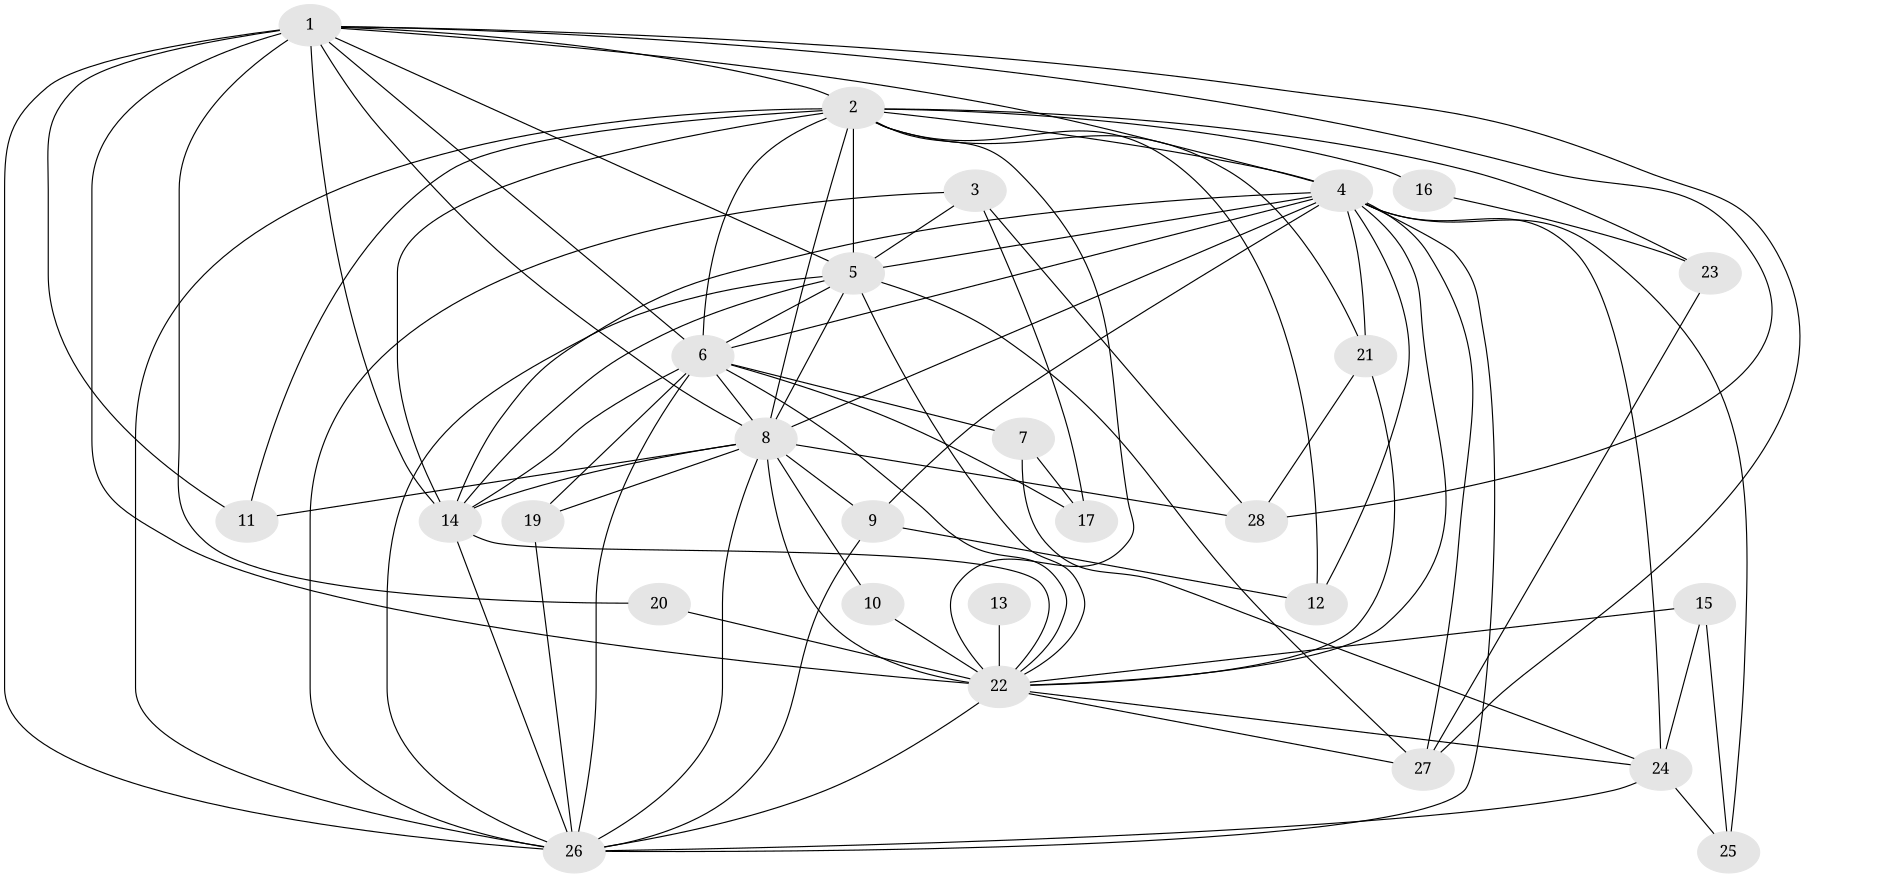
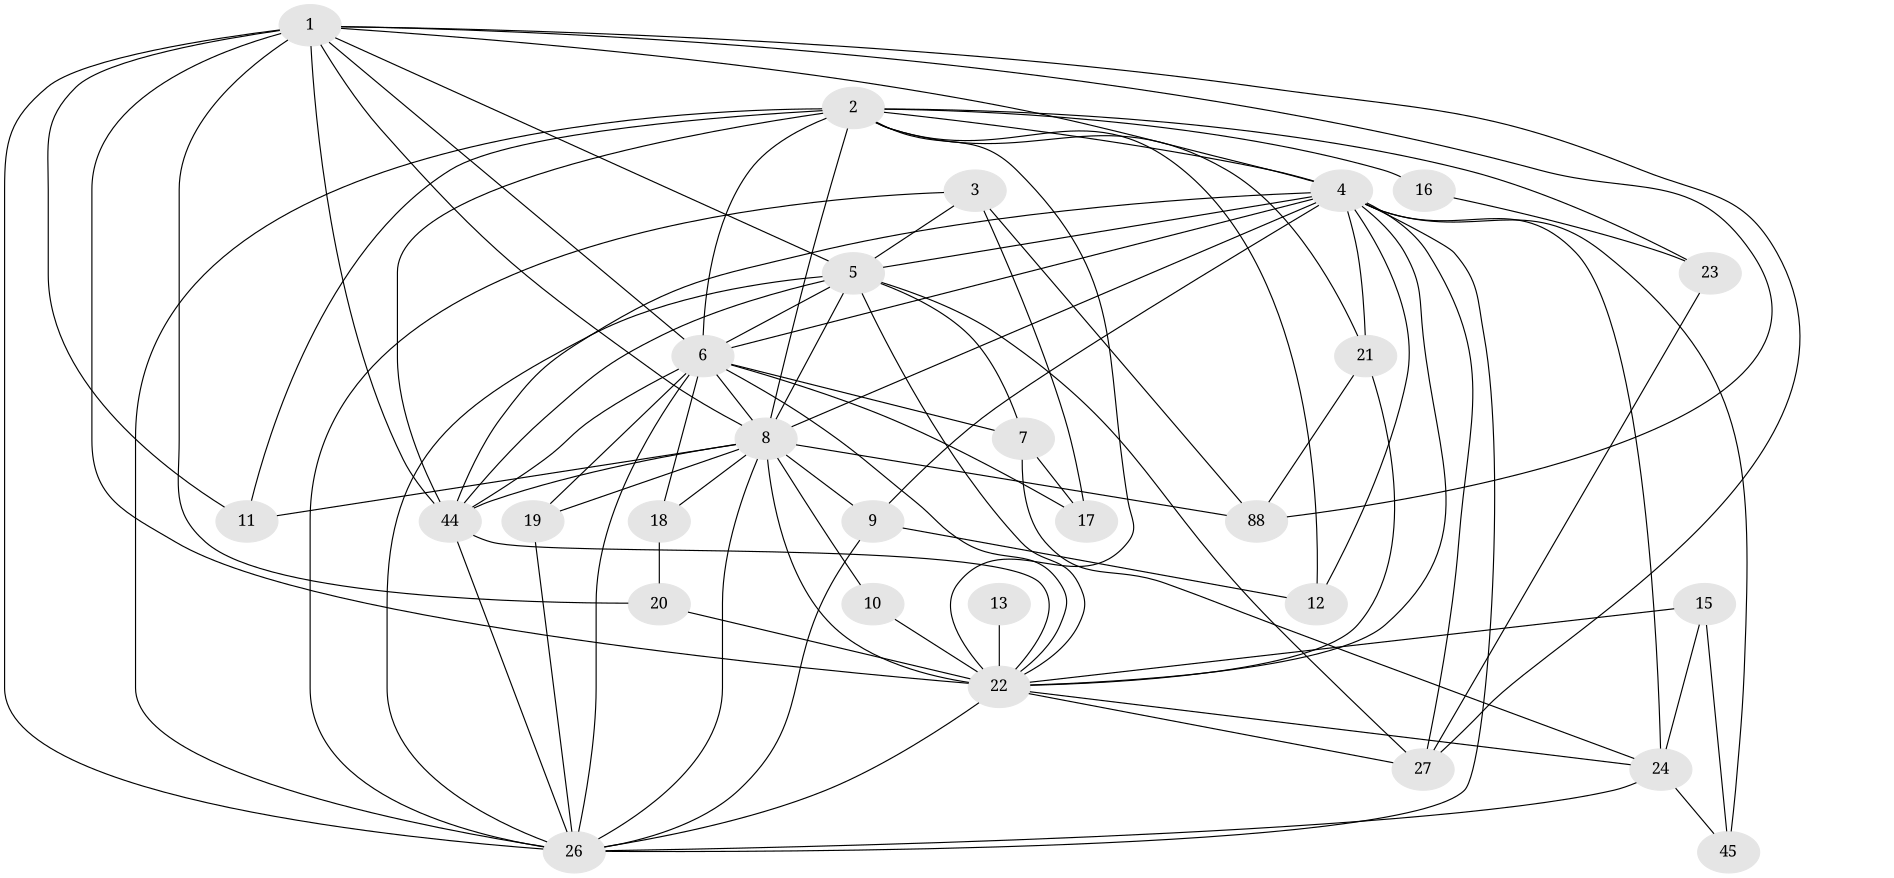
edge "1" -- "2": removed
edge "2" -- "5": now "7" -- "5"
node "14": label "14" -> "44"
node "18": added
node "28": label "28" -> "88"
node "25": label "25" -> "45"
